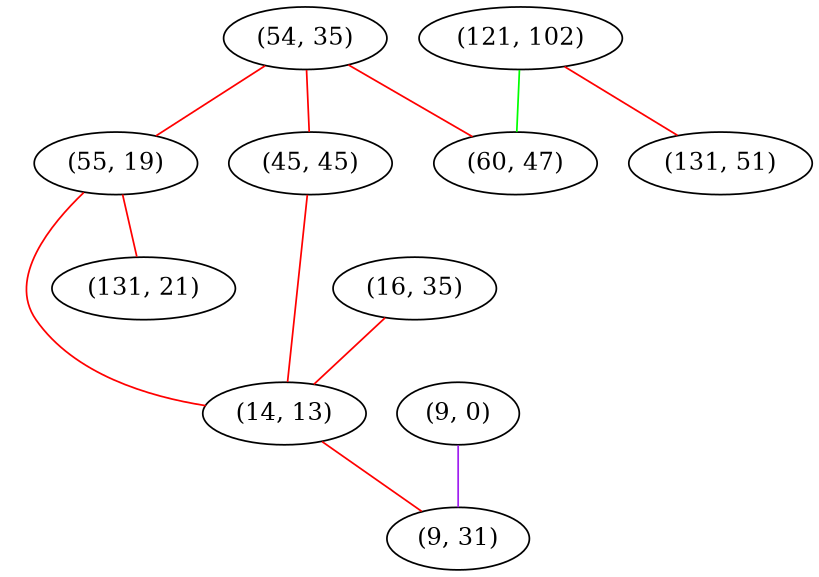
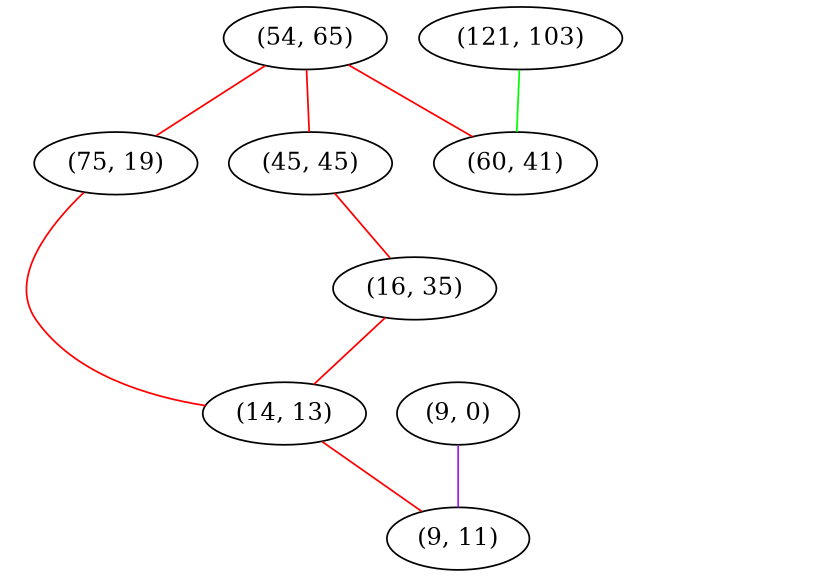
node "(54, 35)": label "(54, 35)" -> "(54, 65)"
node "(121, 102)": label "(121, 102)" -> "(121, 103)"
node "(55, 19)": label "(55, 19)" -> "(75, 19)"
node "(60, 47)": label "(60, 47)" -> "(60, 41)"
node "(131, 51)": removed
node "(131, 21)": removed
edge "(45, 45)" -- "(14, 13)": now "(45, 45)" -- "(16, 35)"
node "(9, 31)": label "(9, 31)" -> "(9, 11)"
